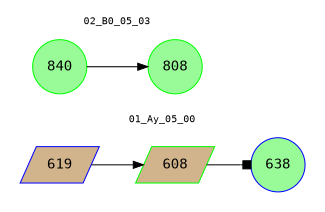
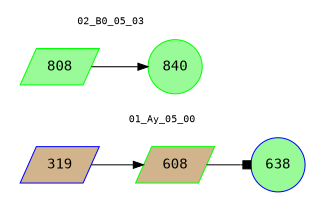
edge "840" -> "808": reversed
node "808": shape circle -> parallelogram
node "619": label "619" -> "319"
